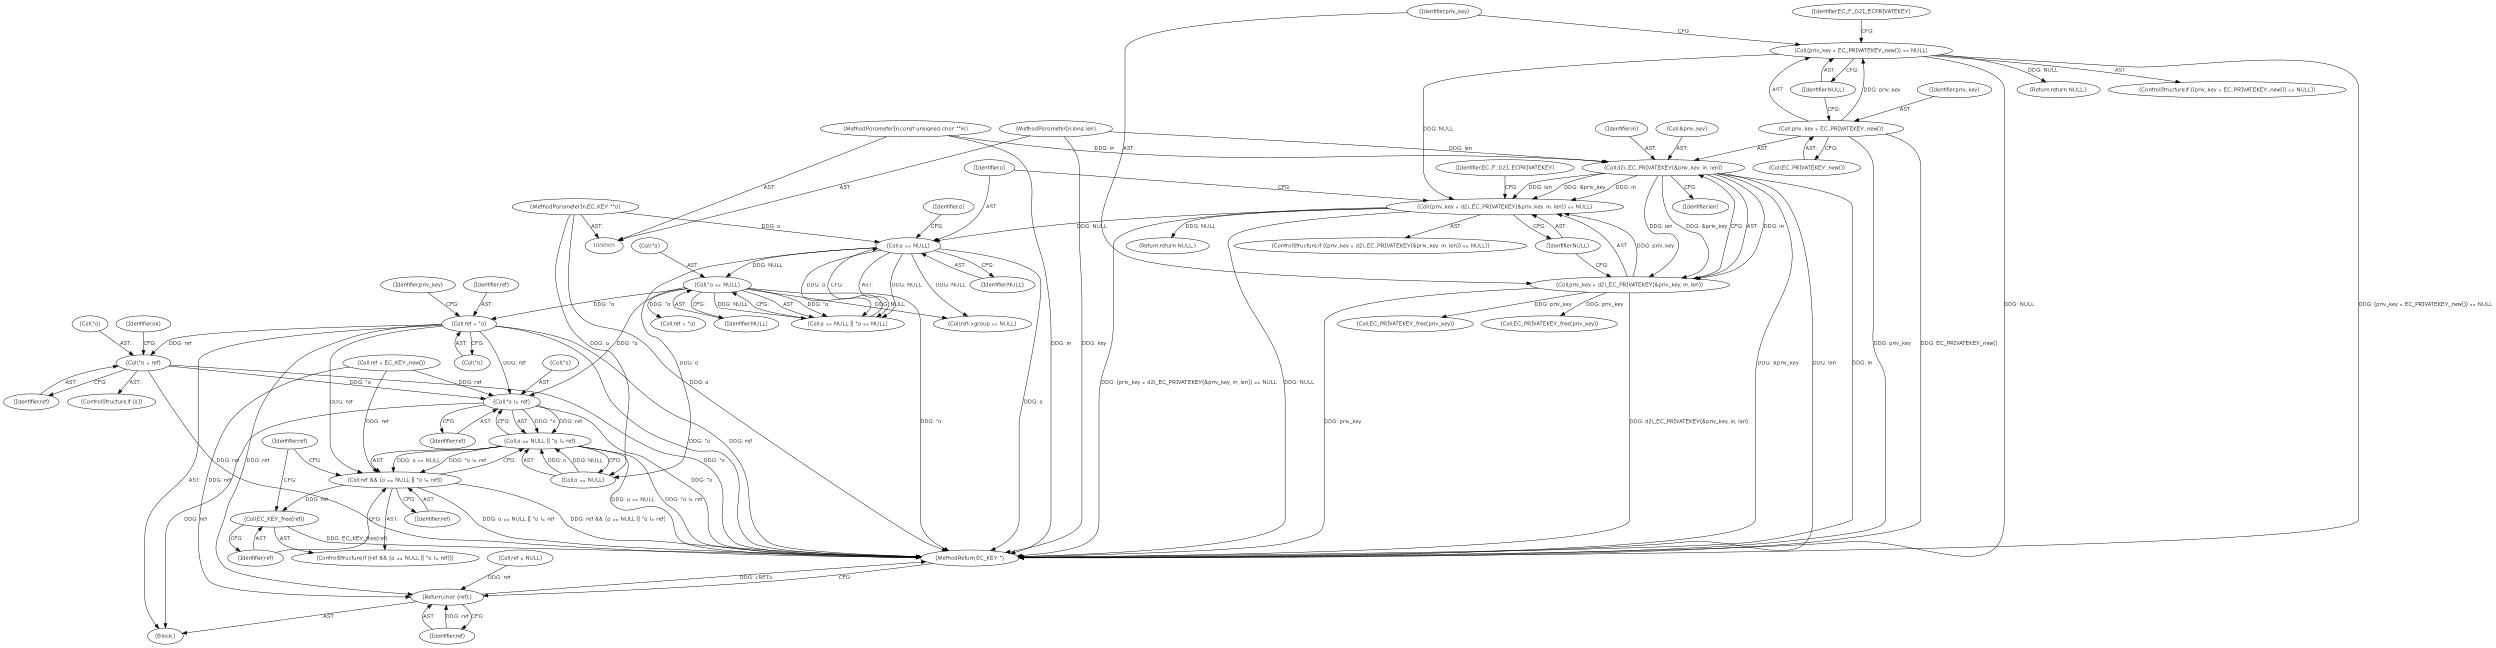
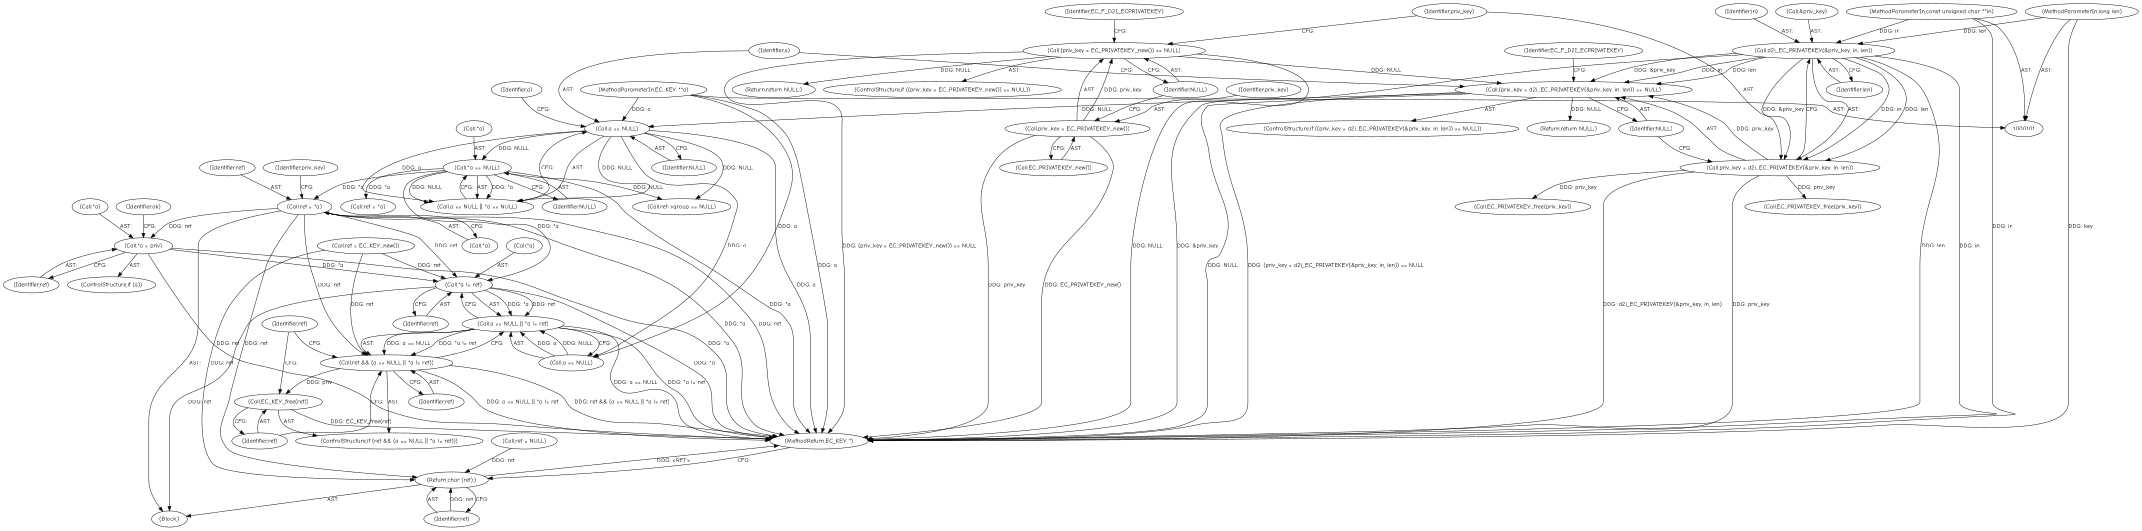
edge "(Call,priv_key = EC_PRIVATEKEY_new())" -> "(Call,d2i_EC_PRIVATEKEY(&priv_key, in, len))": now "(Identifier,len)" -> "(Call,d2i_EC_PRIVATEKEY(&priv_key, in, len))"
node "(Call,*a = ret)": label "(Call,*a = ret)" -> "(Call,*a = priv)"
edge "(Call,ret && (a == NULL || *a != ret))" -> "(Call,EC_KEY_free(ret))": label "DDG: ret" -> "DDG: priv"
